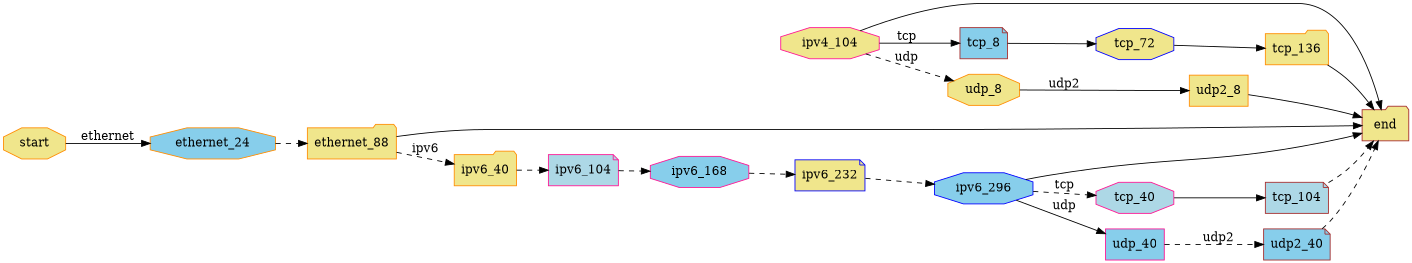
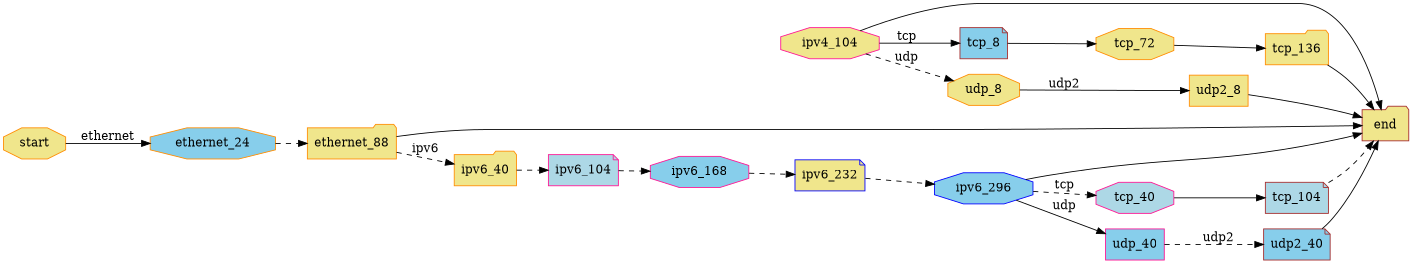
node "tcp_72": color blue -> darkorange
edge "udp2_40" -> "end": style dashed -> solid
